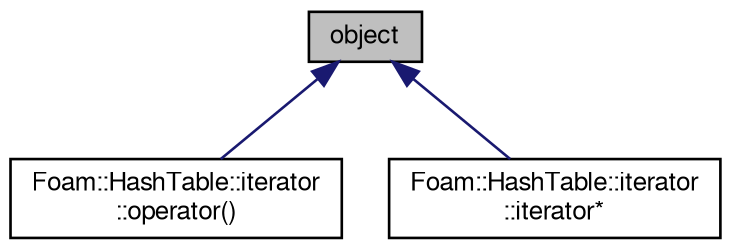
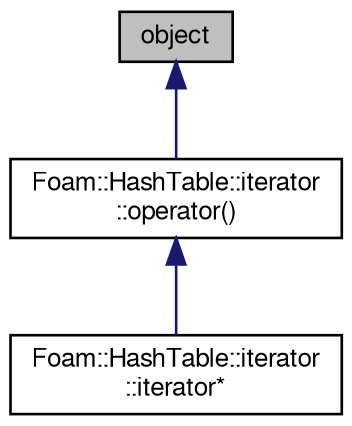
edge "Foam::HashTable::iterator ::iterator*" -> "object": now "Foam::HashTable::iterator ::iterator*" -> "Foam::HashTable::iterator ::operator()"
